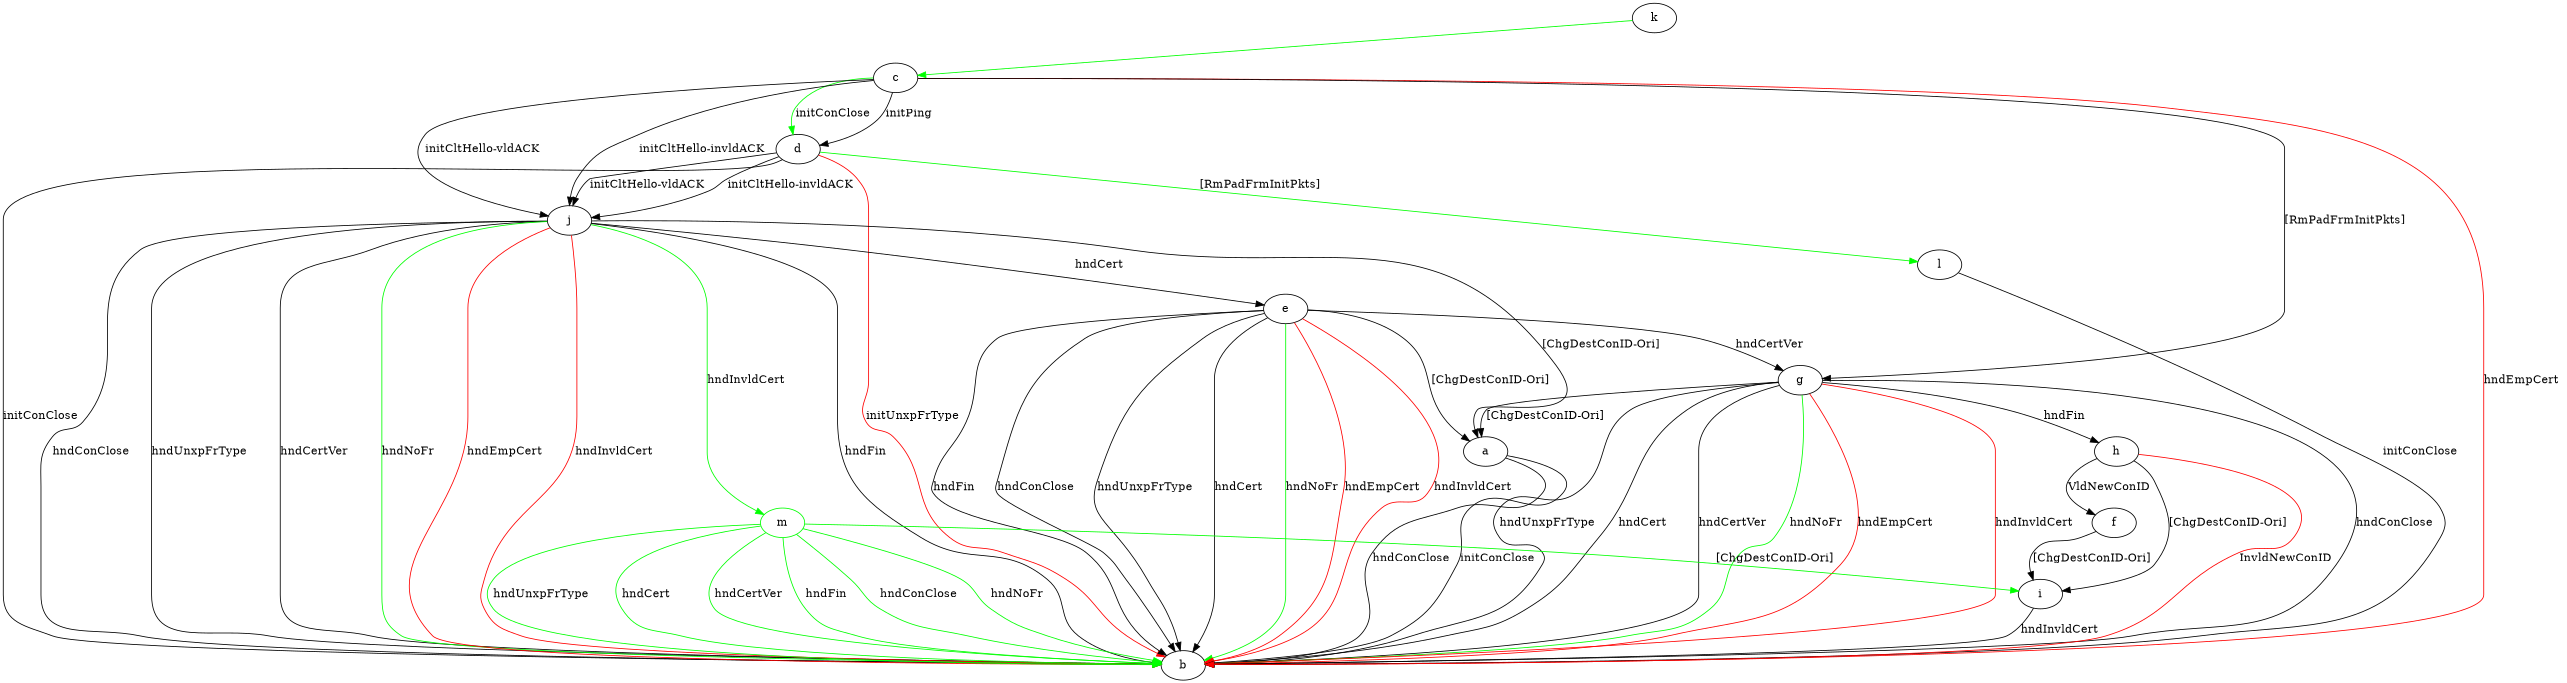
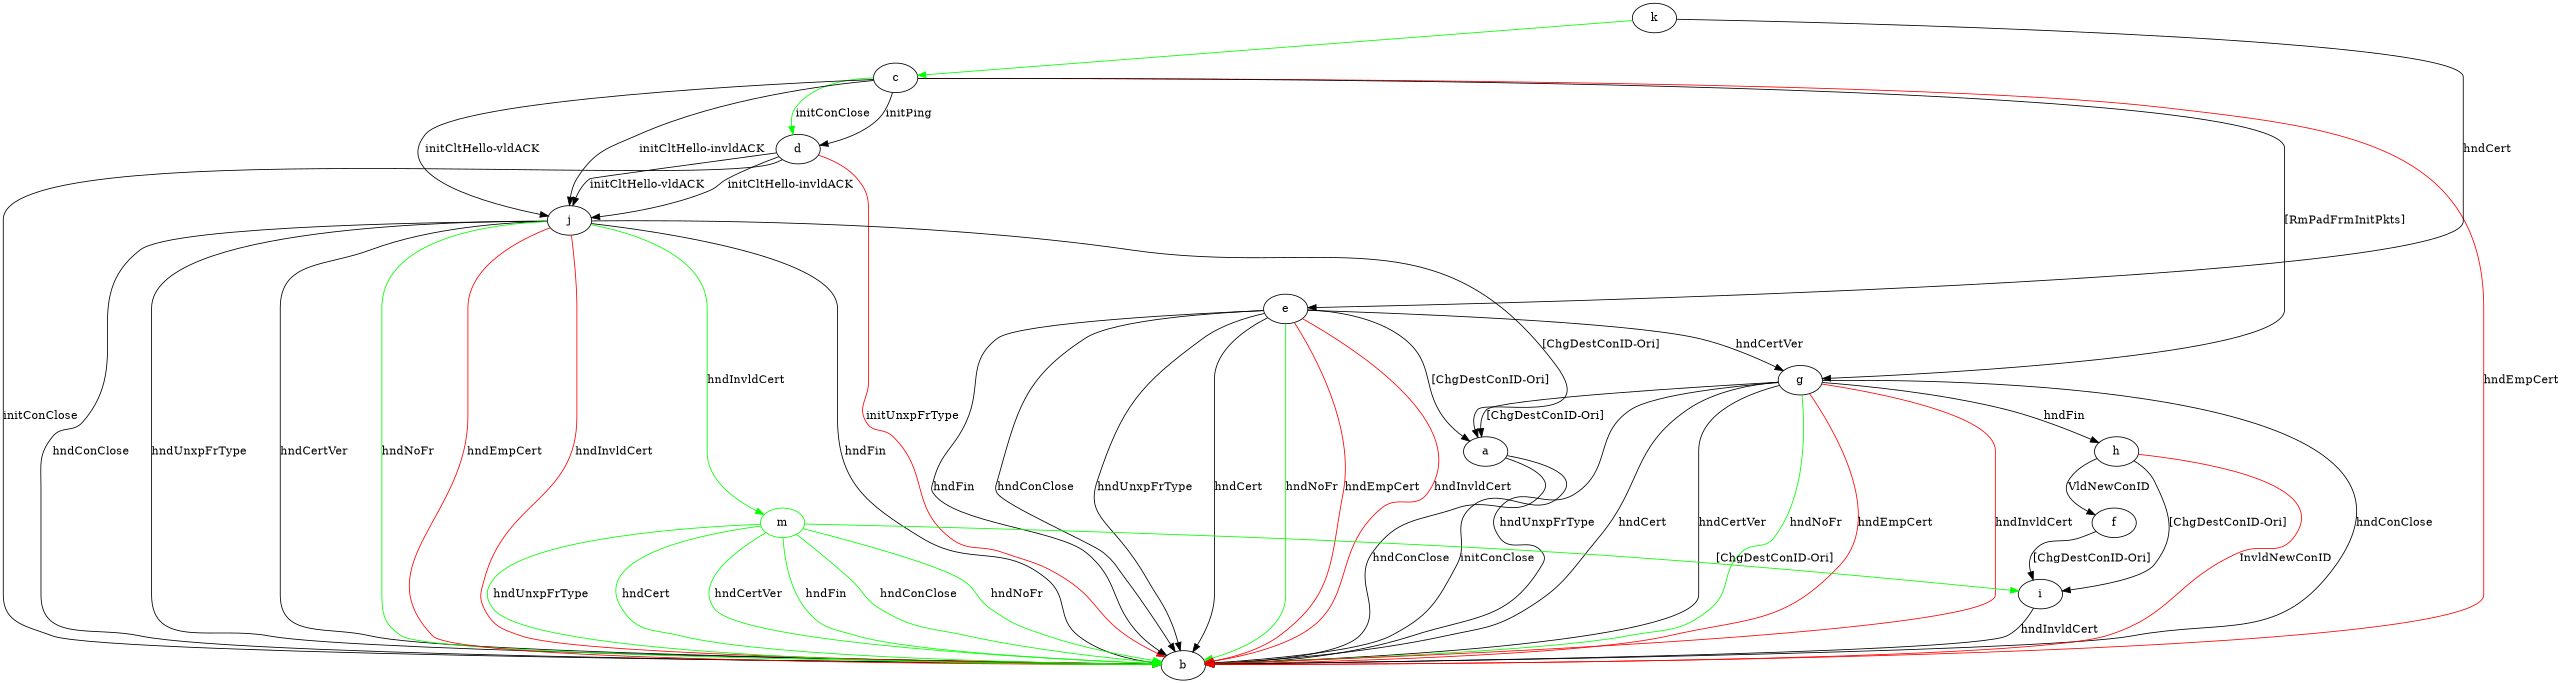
edge "j" -> "e": now "k" -> "e"
node "l": removed
